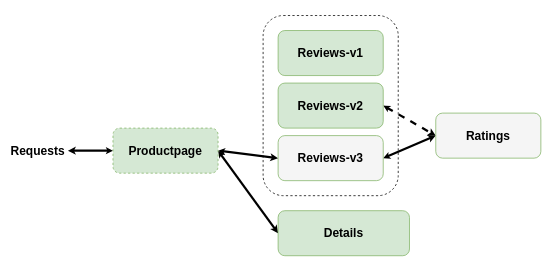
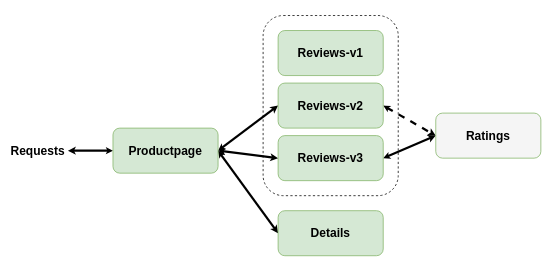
edge "Reviews-v2" -- "Productpage": added
node "Productpage": style dashed -> solid
node "Reviews-v3": fillcolor #f5f5f5 -> #d5e8d4
node "Details": size 131x45 -> 105x45
